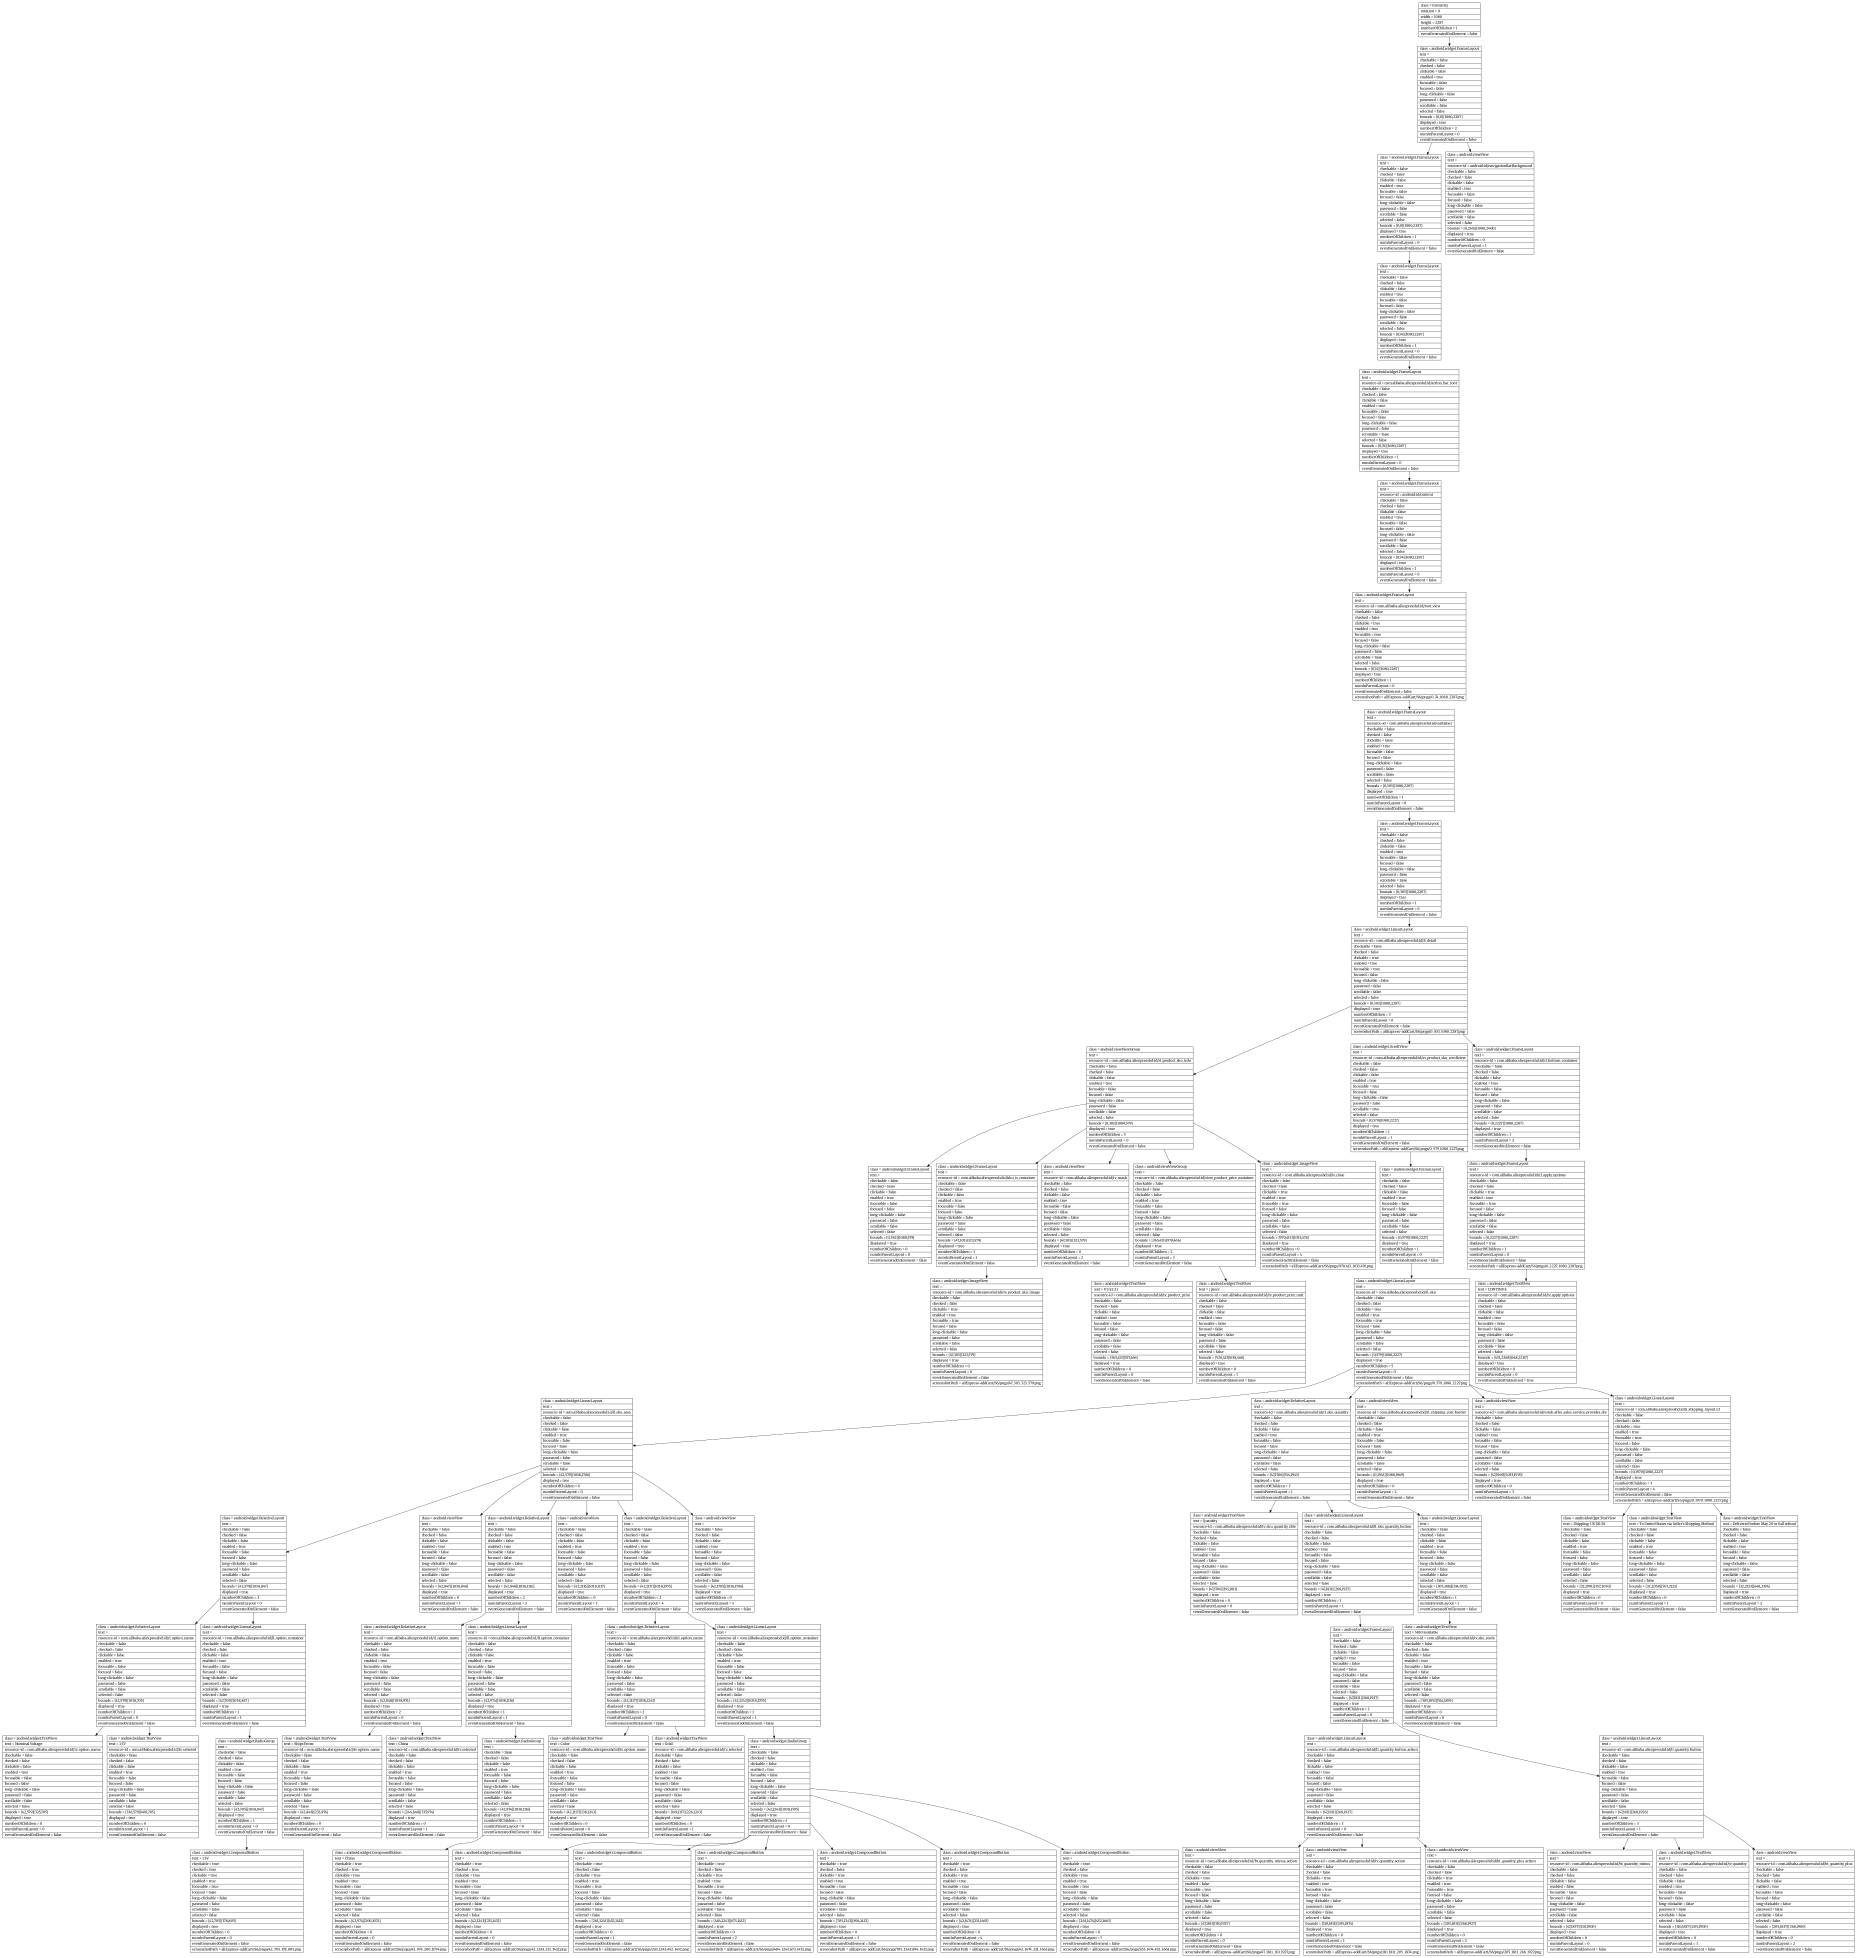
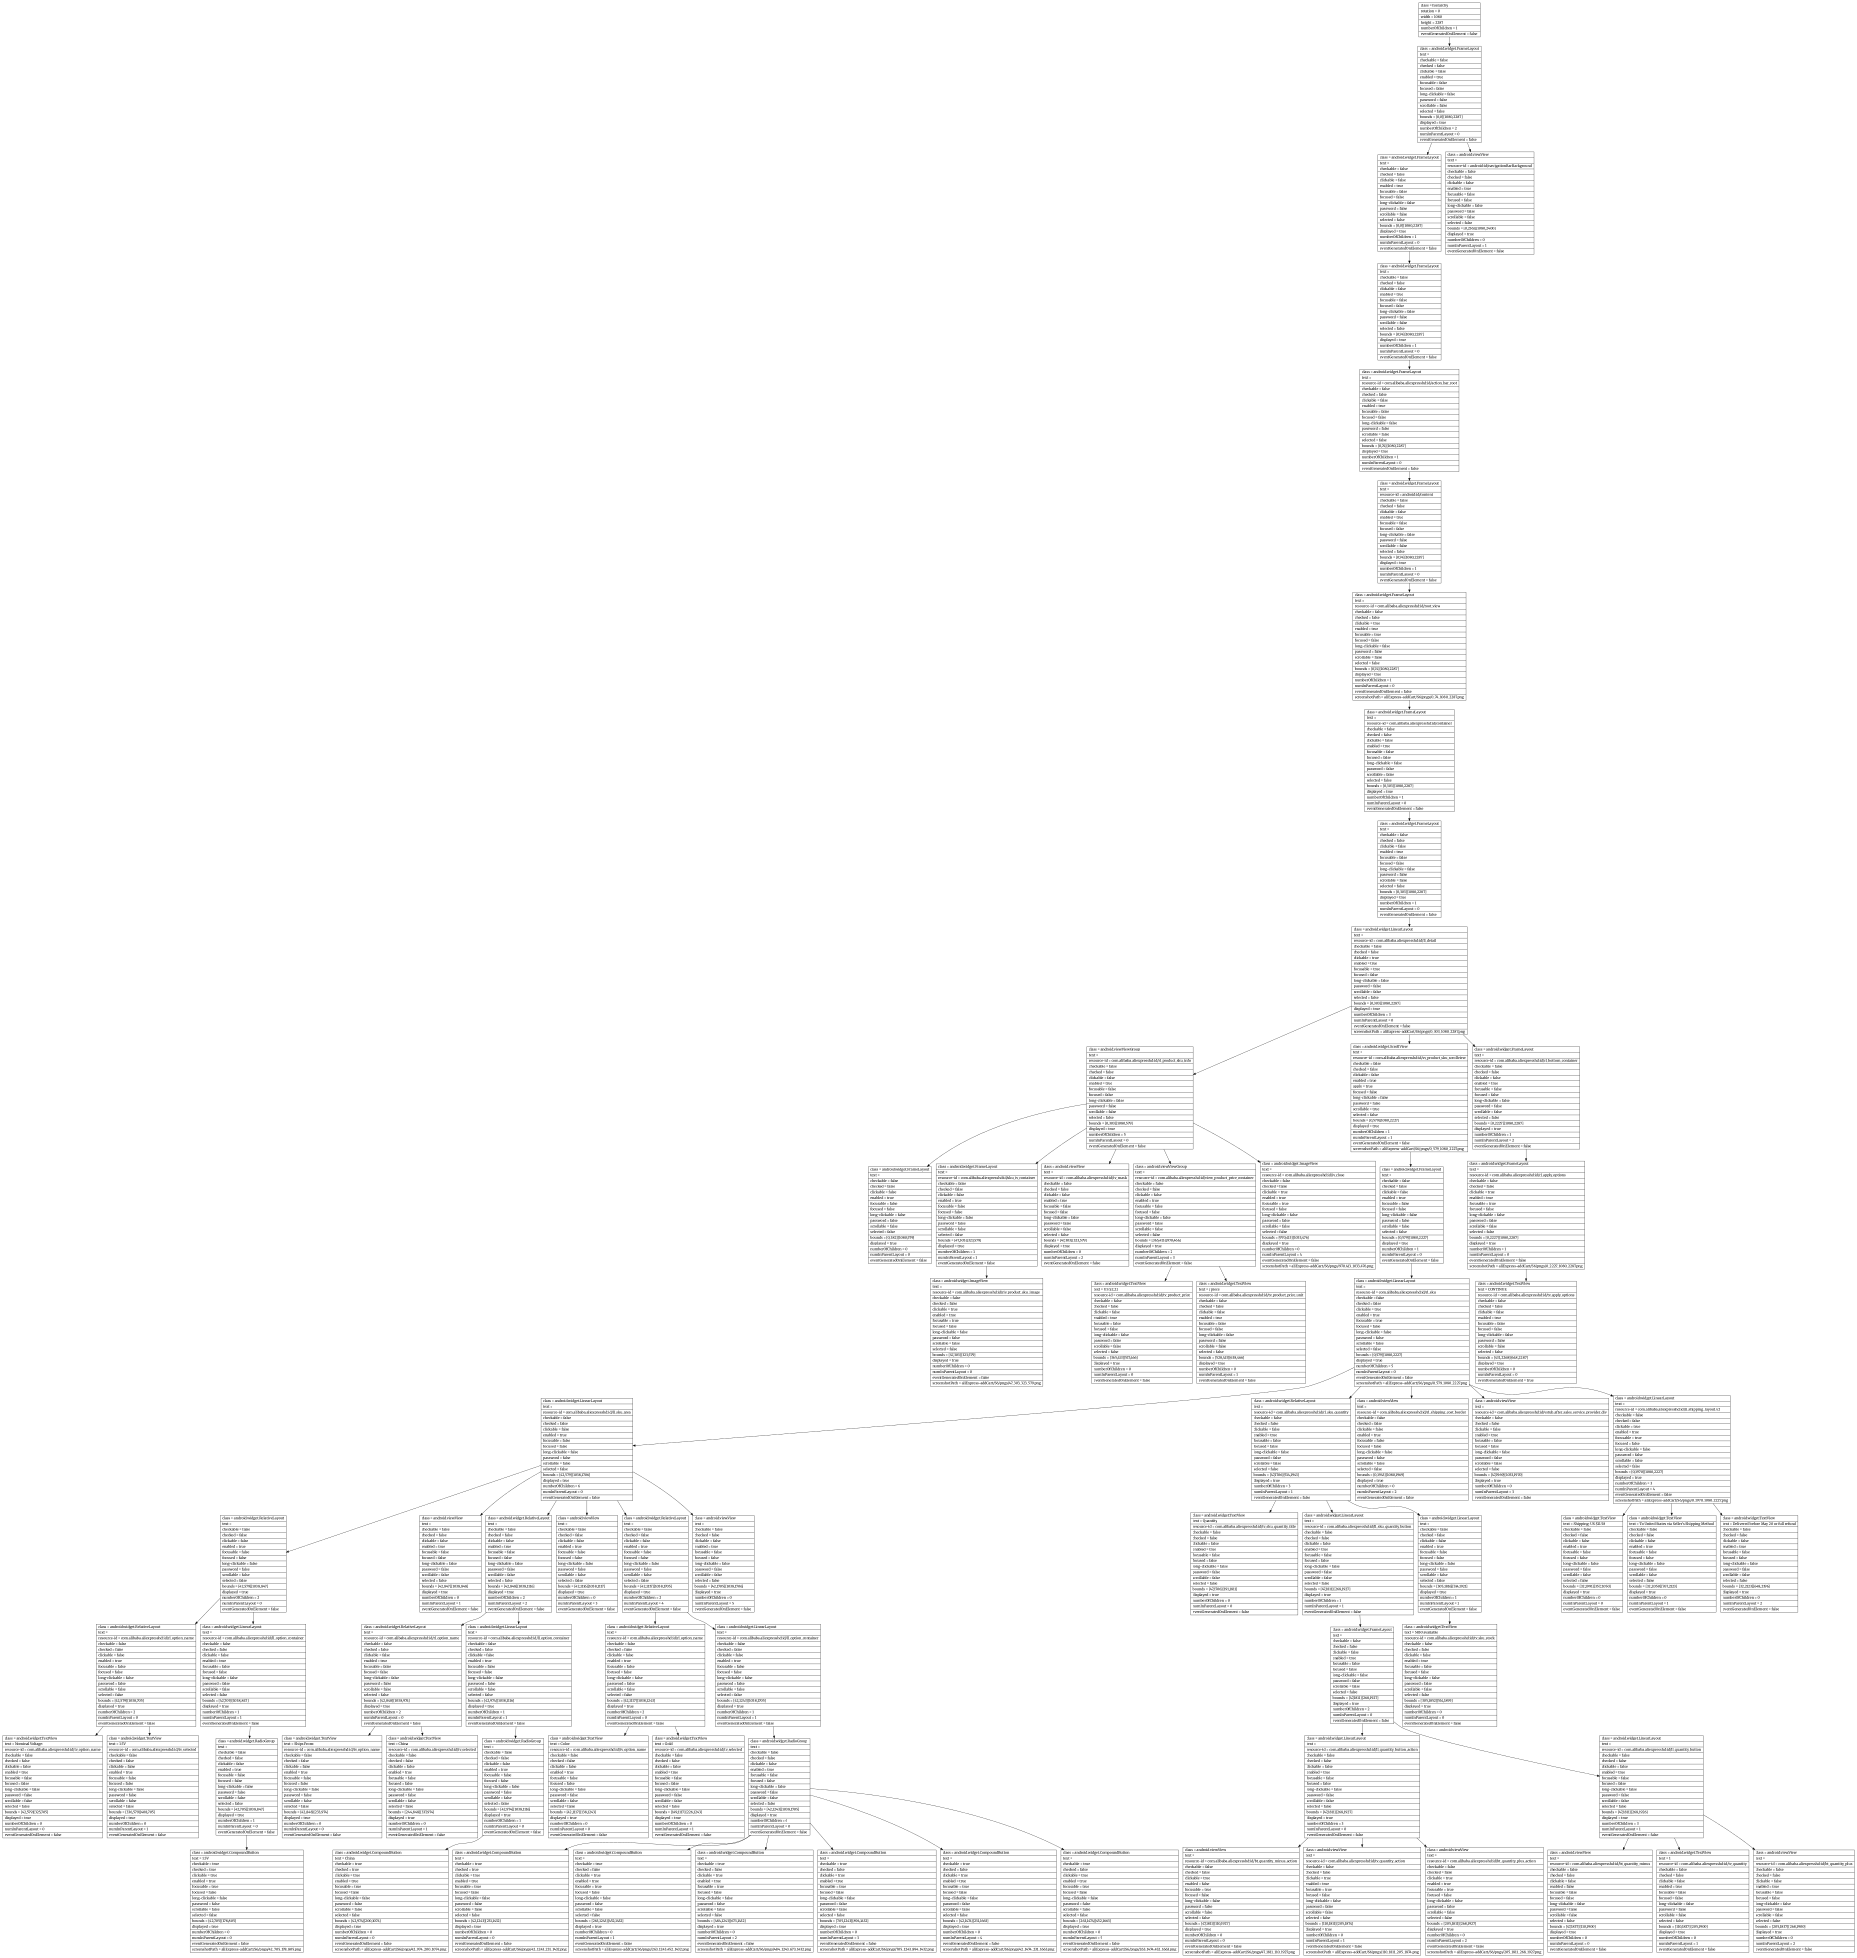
node "class = android.widget.ScrollView": text "focusable = true" -> "apply = true"
